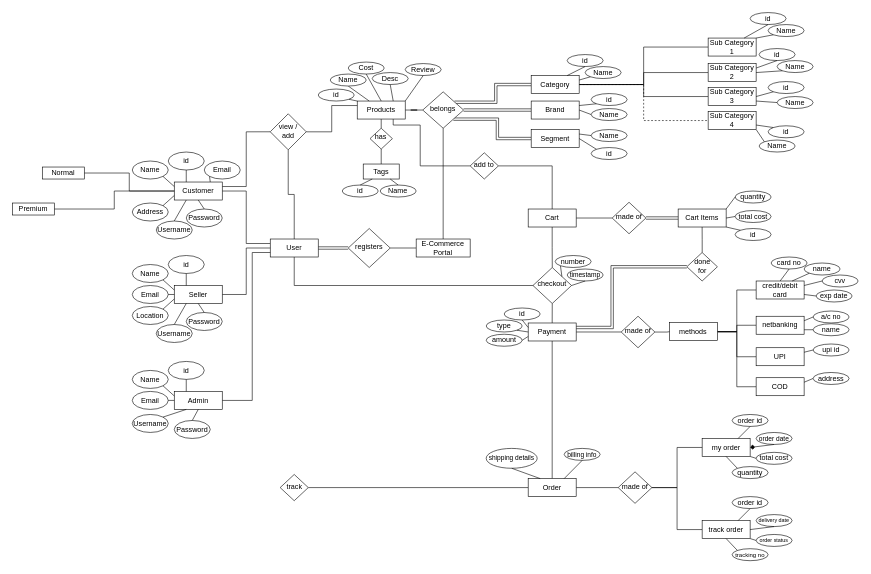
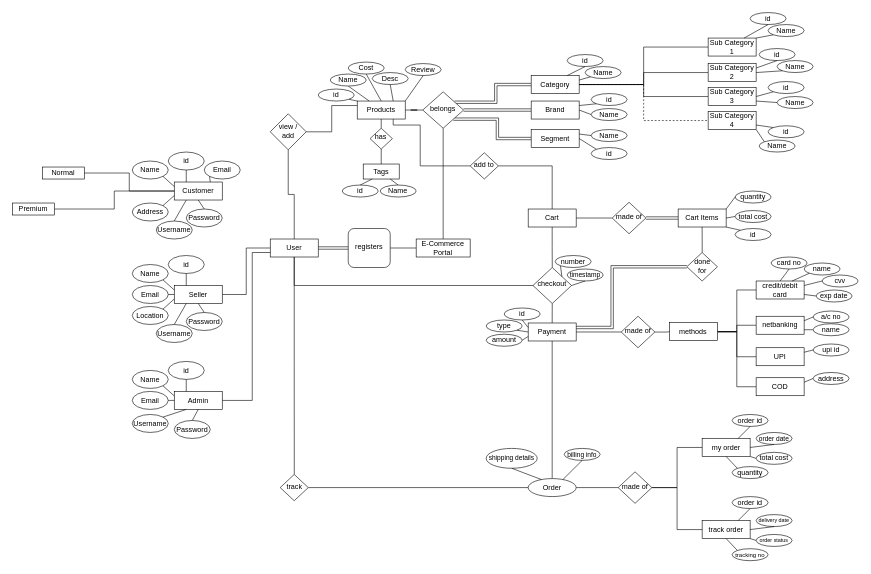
edge "view / add" -- "Customer": removed
edge "Customer" -- "User": removed
node "registers": shape diamond -> rounded rectangle
edge "User" -- "track": added
edge "order date" -> "my order": arrowhead diamond -> none
node "Order": shape rectangle -> ellipse
